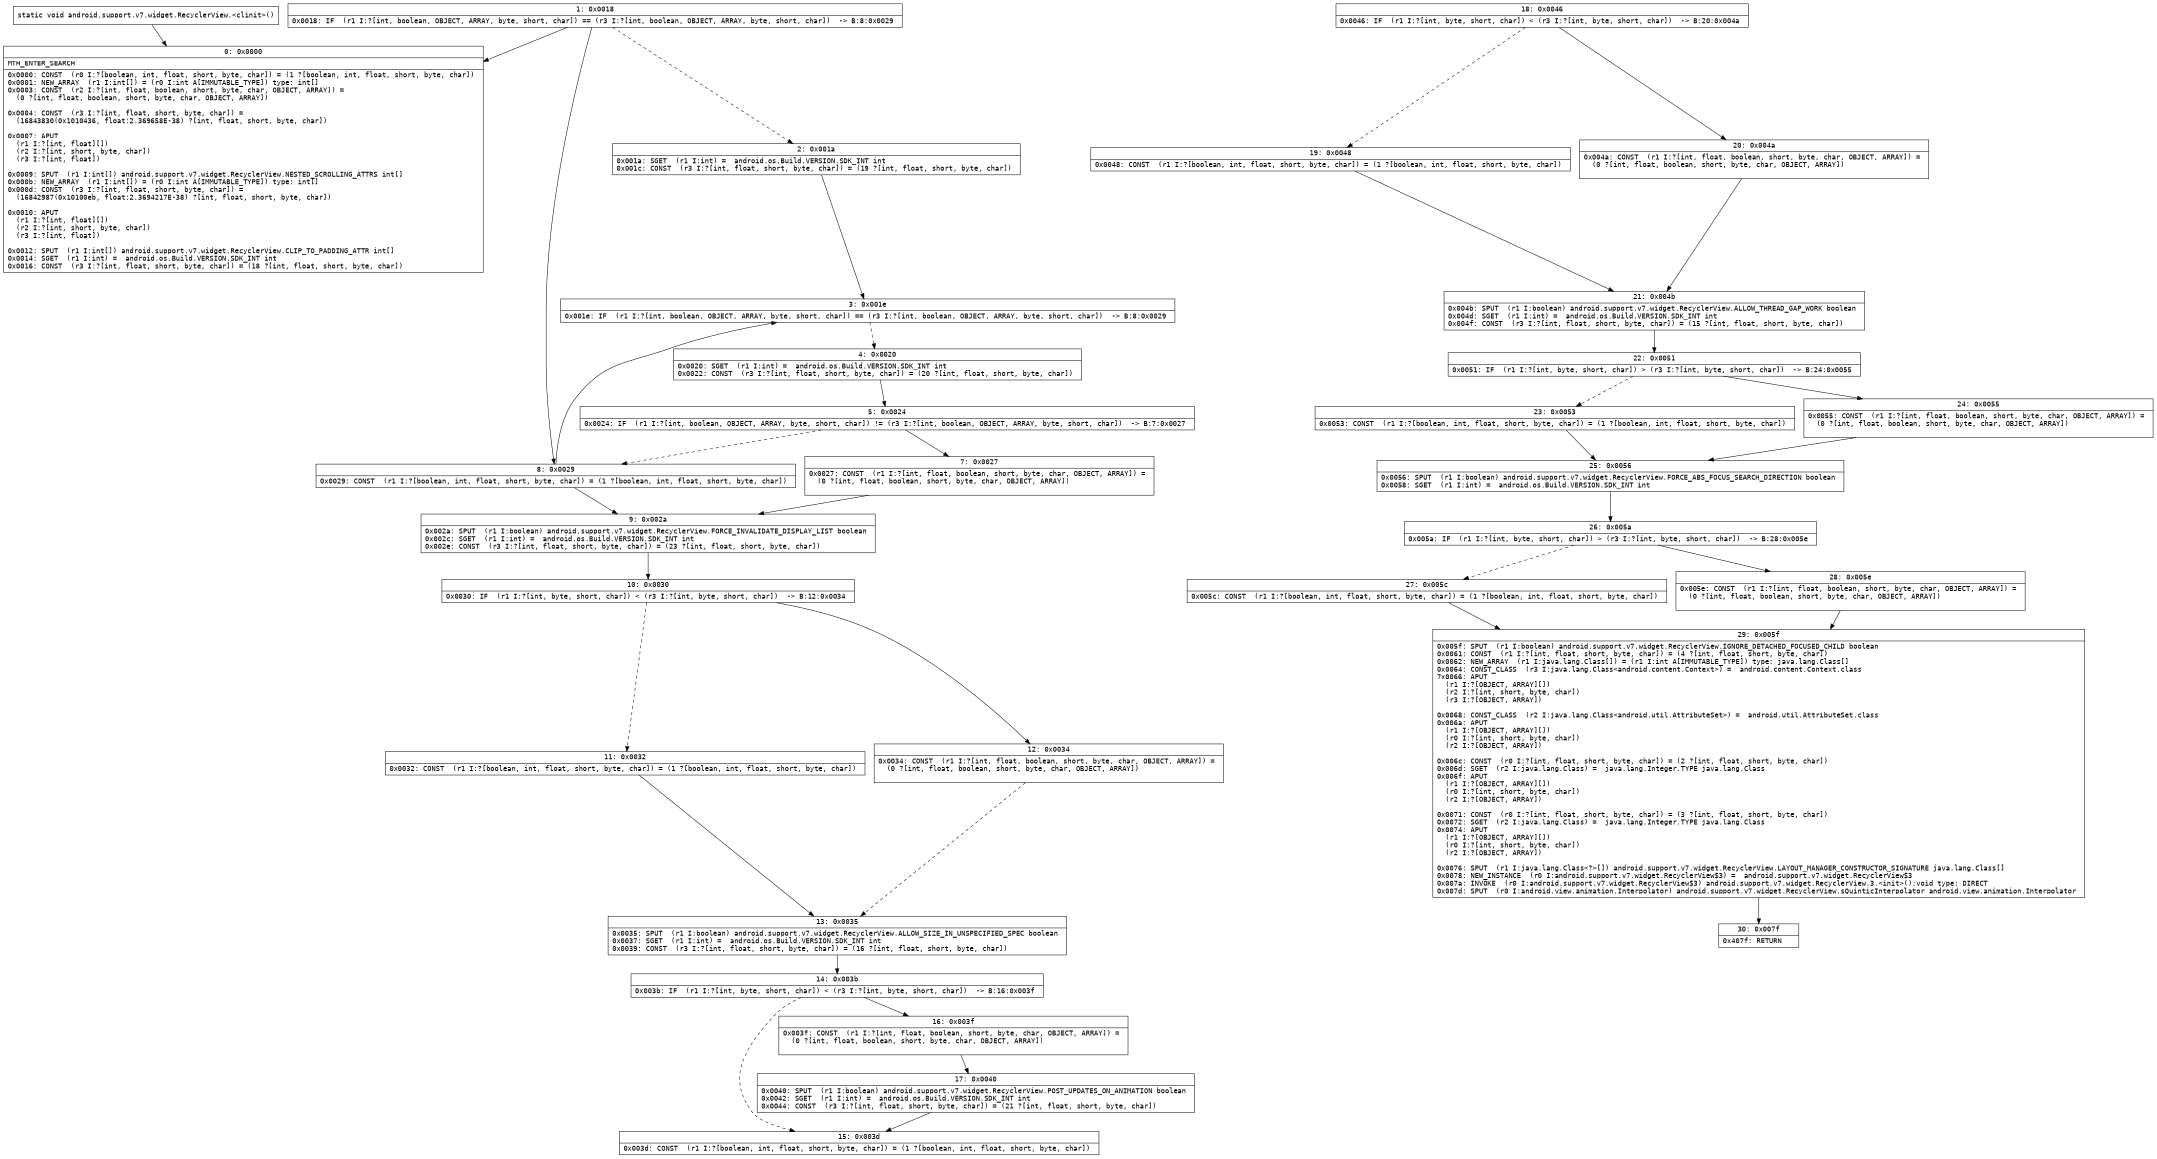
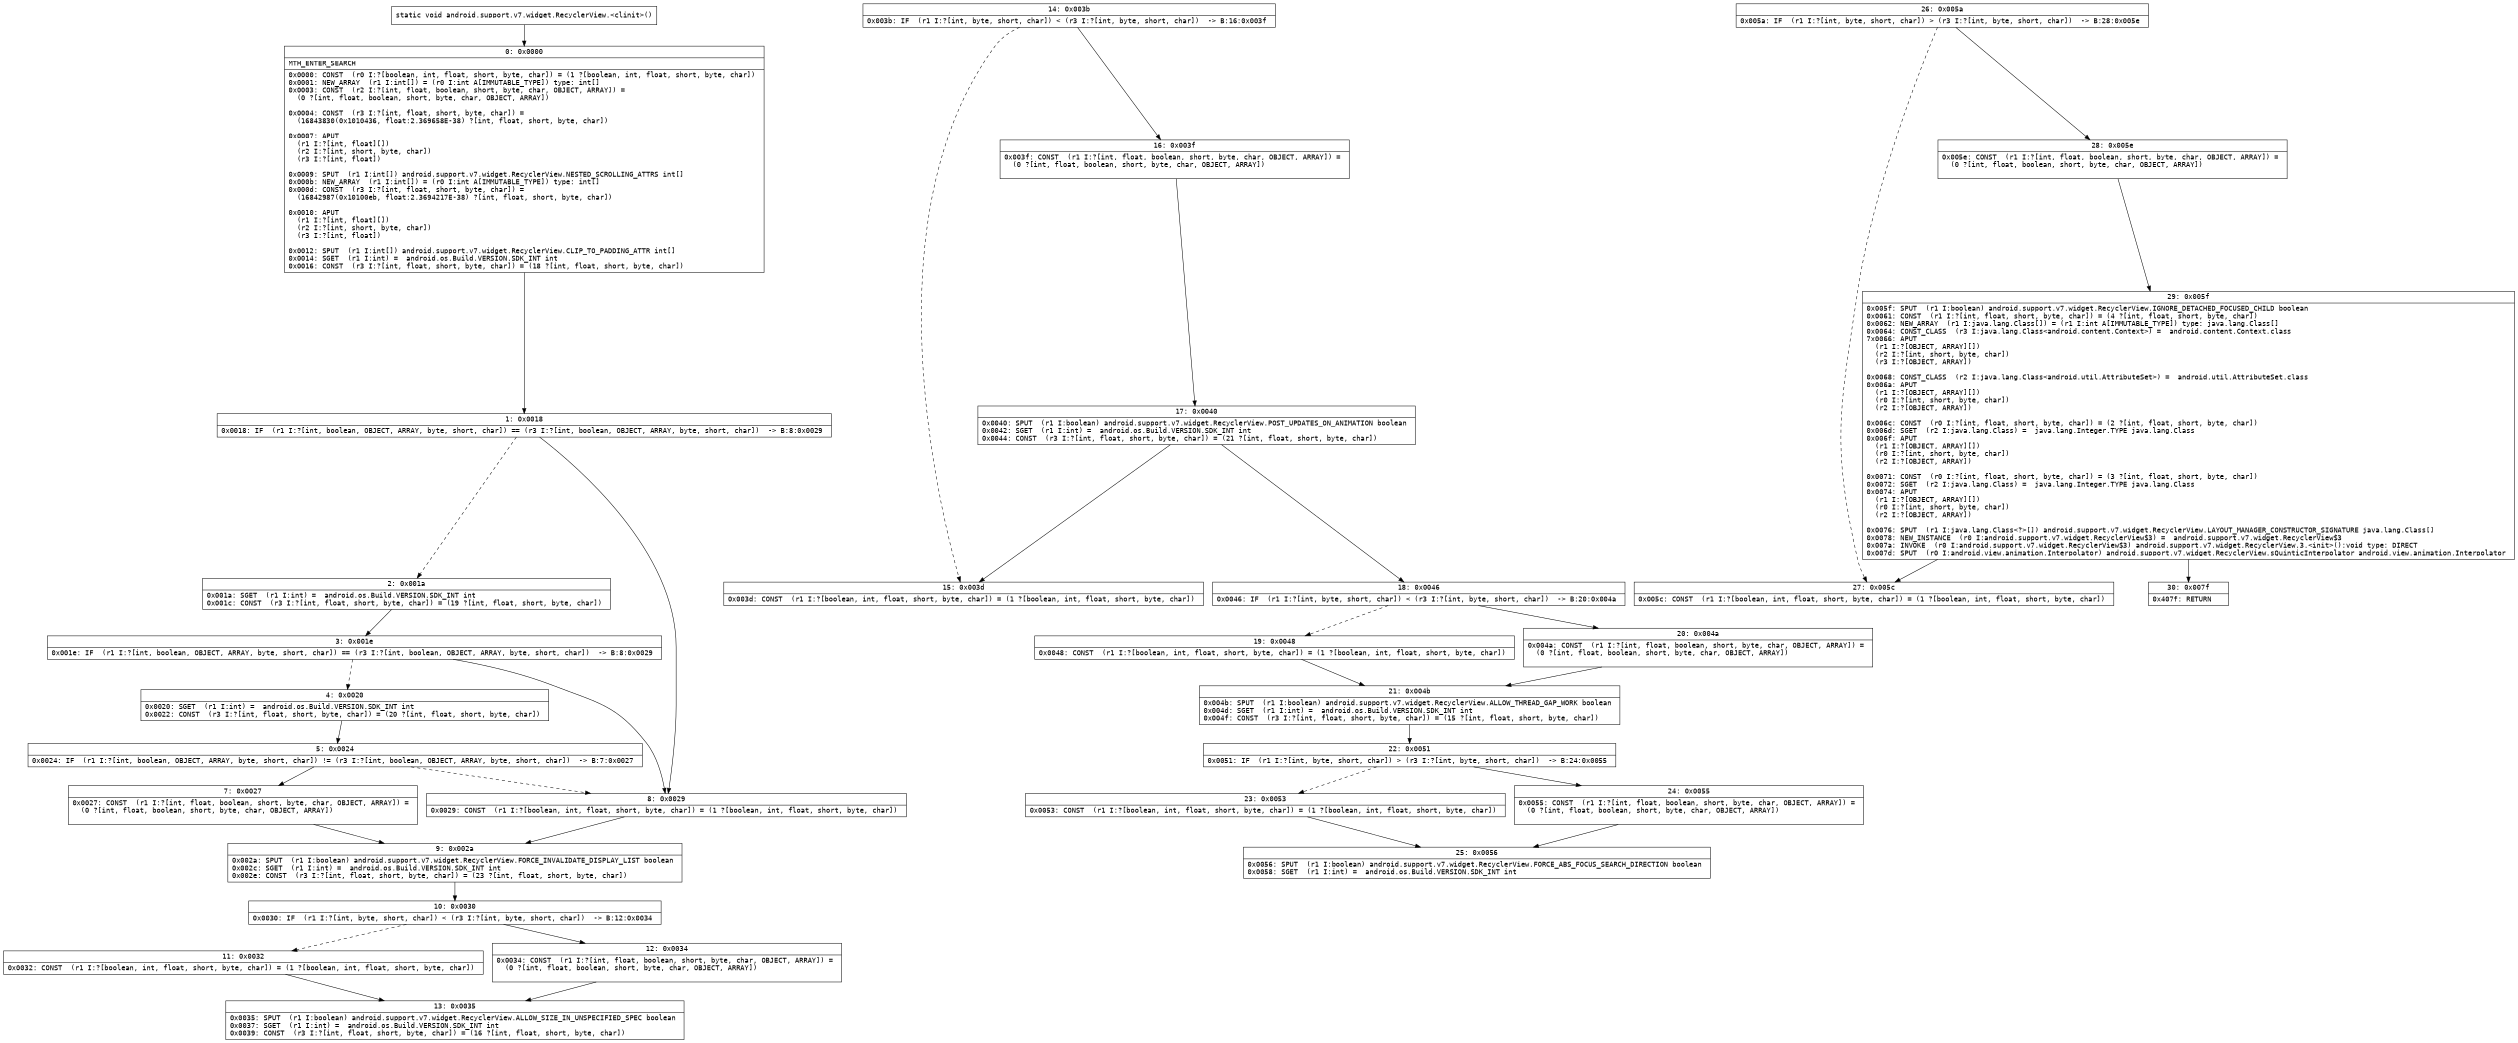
edge "1: 0x0018" -> "0: 0x0000": reversed
edge "8: 0x0029" -> "3: 0x001e": reversed
edge "25: 0x0056" -> "26: 0x005a": removed
edge "17: 0x0040" -> "18: 0x0046": added
edge "27: 0x005c" -> "29: 0x005f": reversed
edge "12: 0x0034" -> "13: 0x0035": style dashed -> solid
edge "13: 0x0035" -> "14: 0x003b": removed
